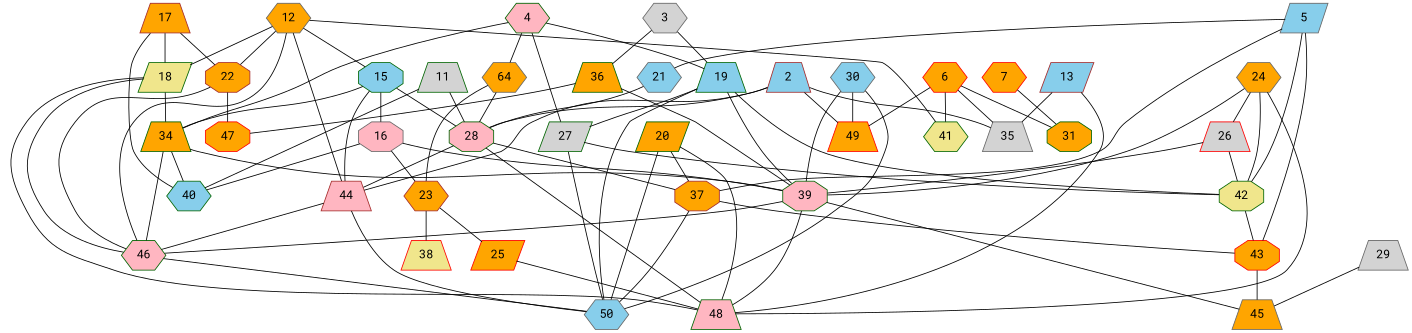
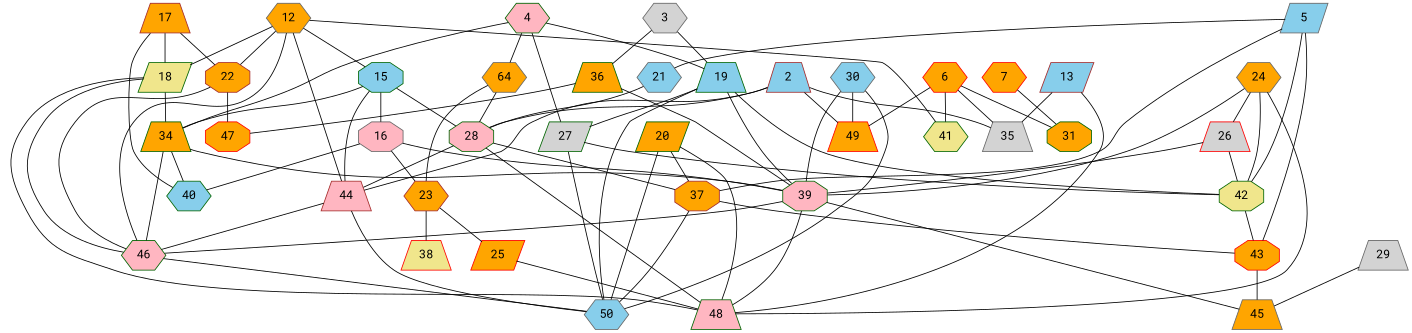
node "11": removed
